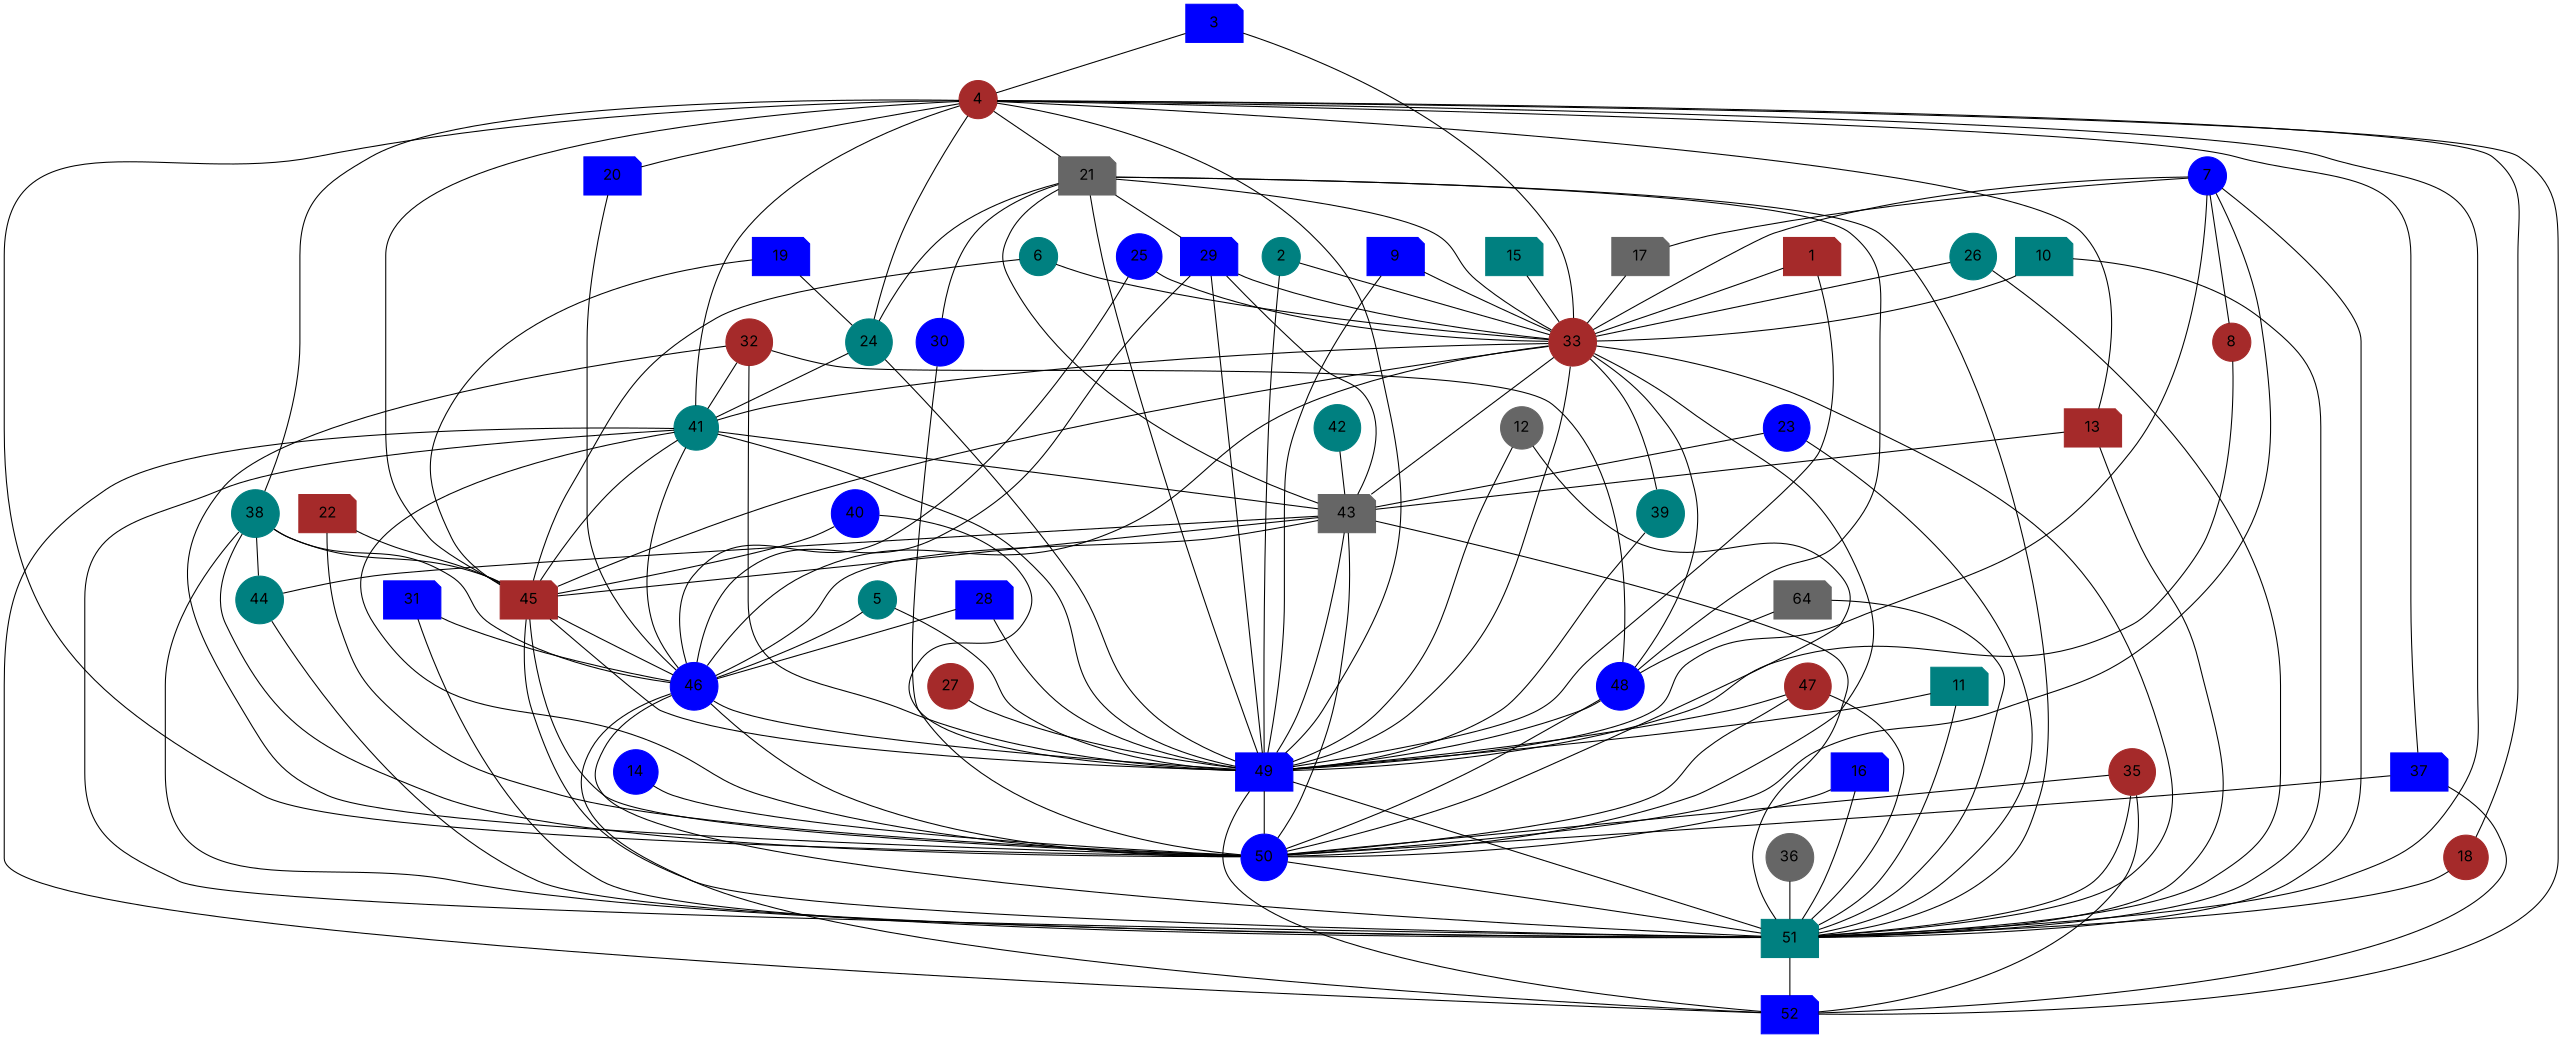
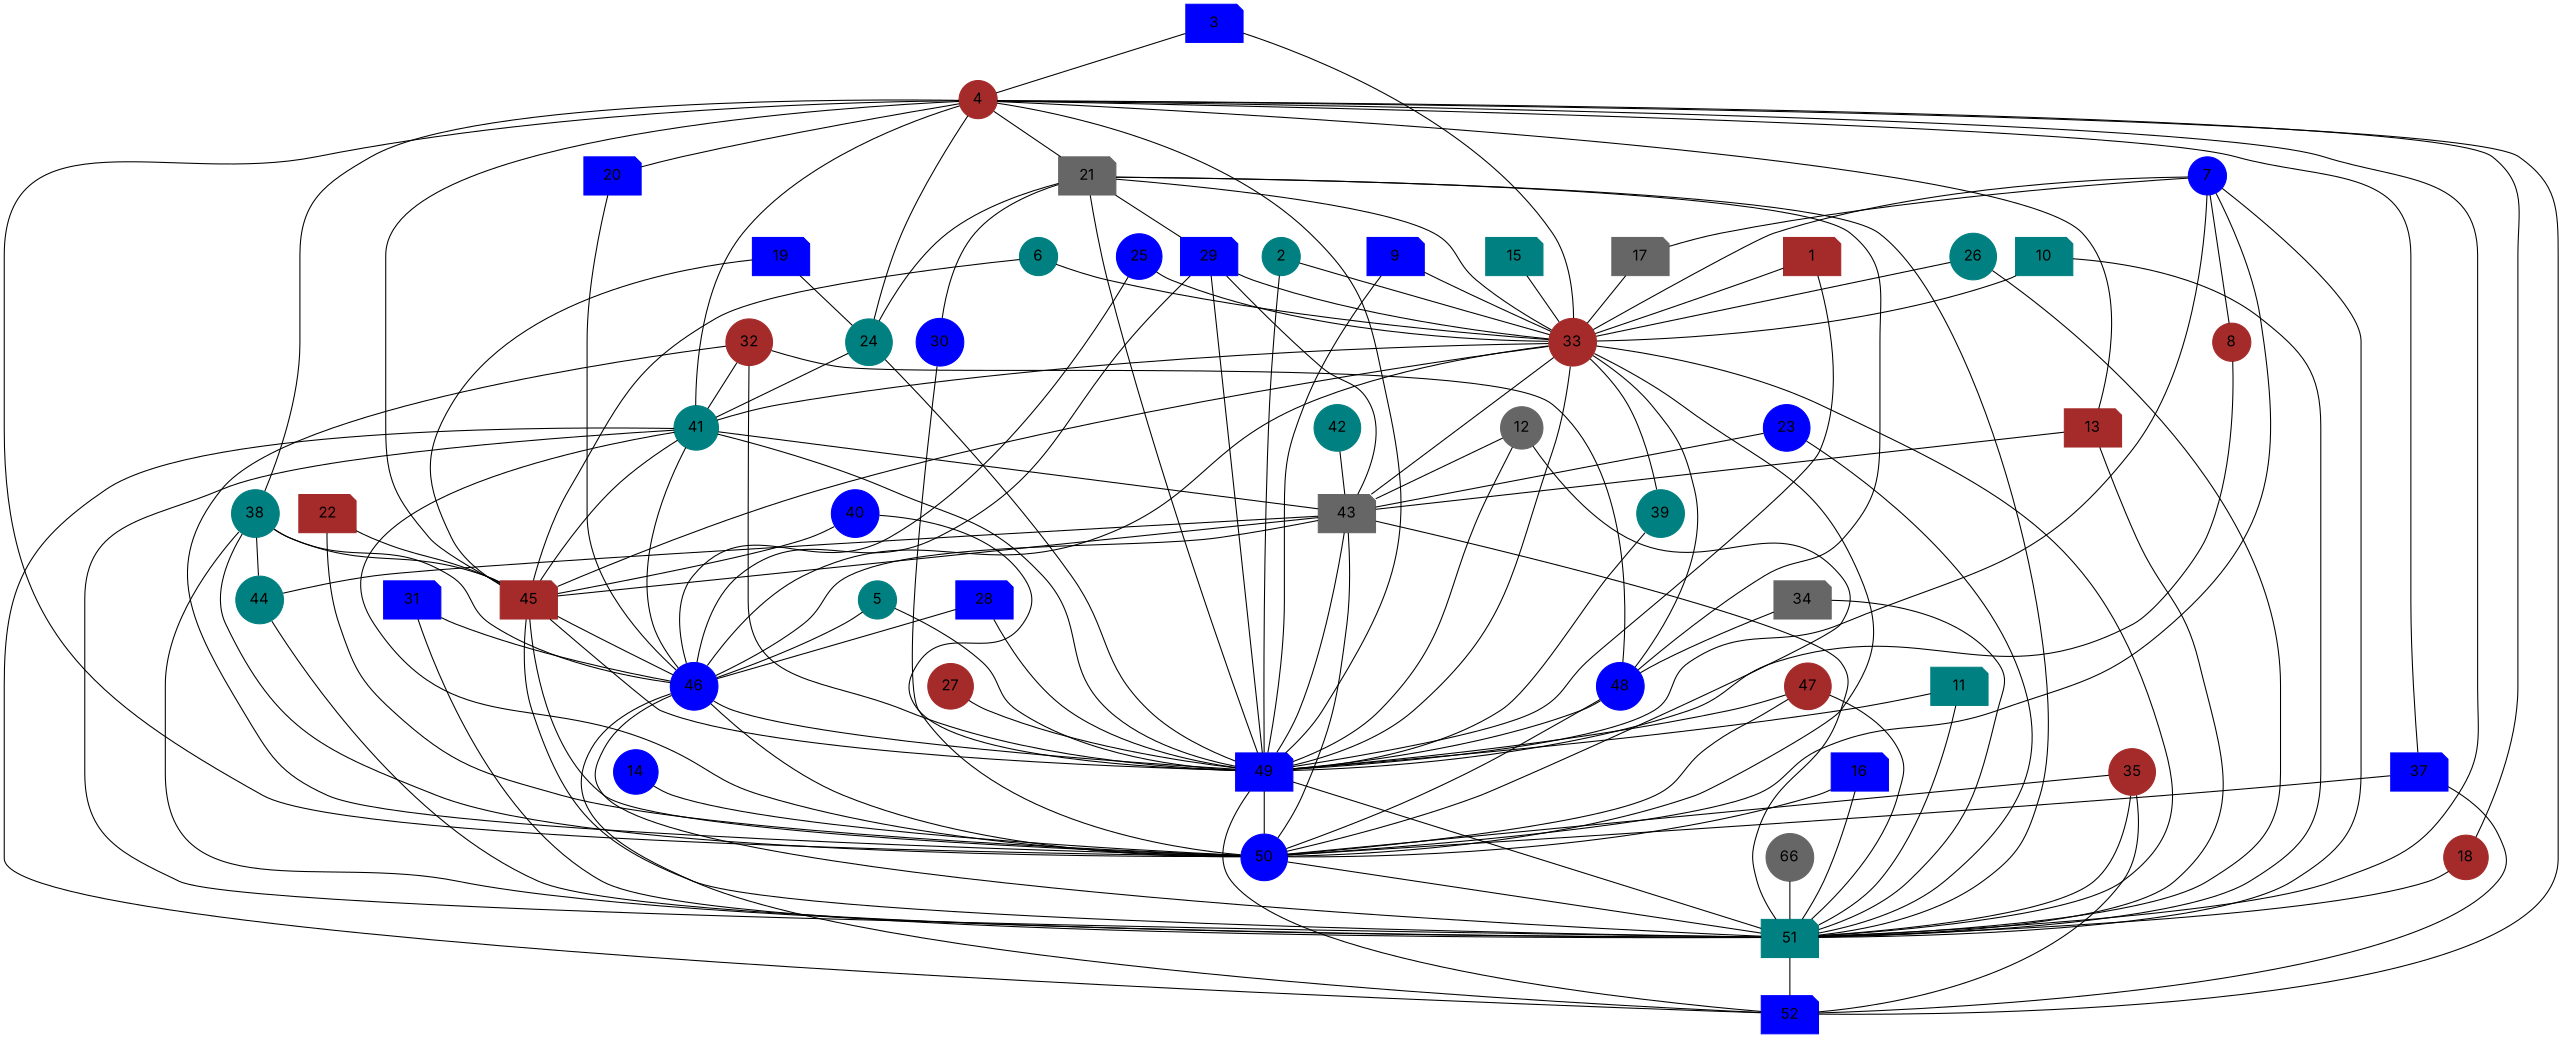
edge "21" -- "43": now "12" -- "43"
node "64": label "64" -> "34"
node "36": label "36" -> "66"
